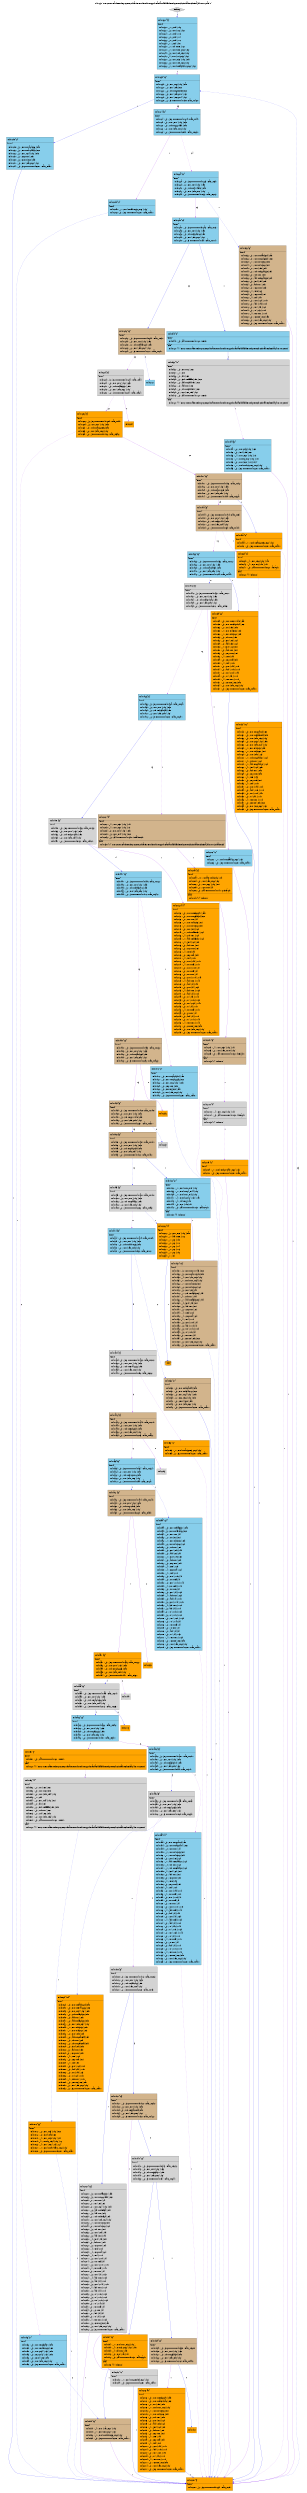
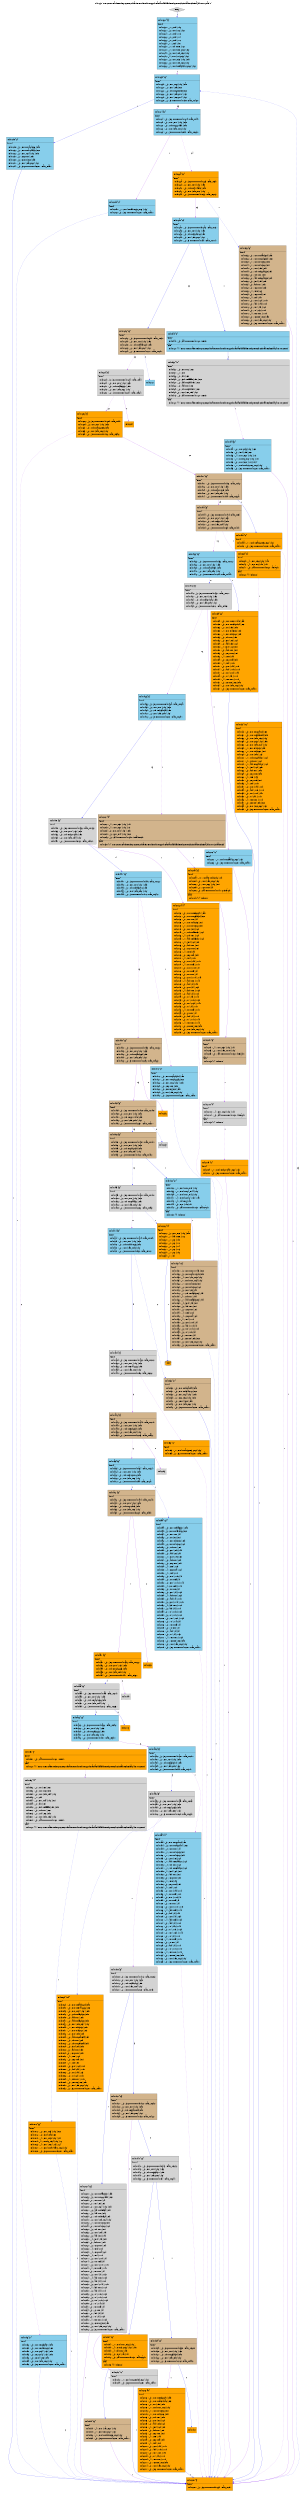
node "Desktop": label "Desktop" -> "Entry"
node "0x40188a [22]": fillcolor skyblue -> orange
edge "0x401dc6 [27]" -> "0x401f1b [23]": now "0x401dc6 [27]" -> "0x4022e1 [5]"
